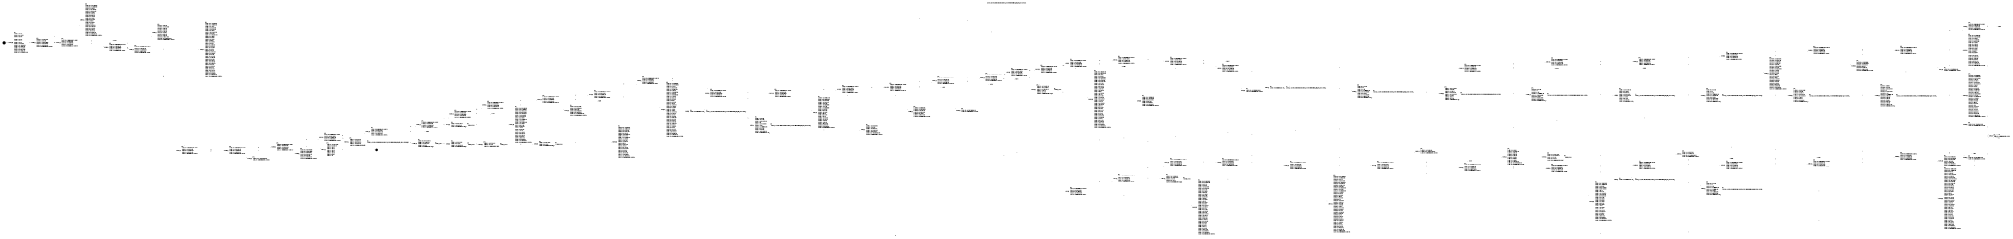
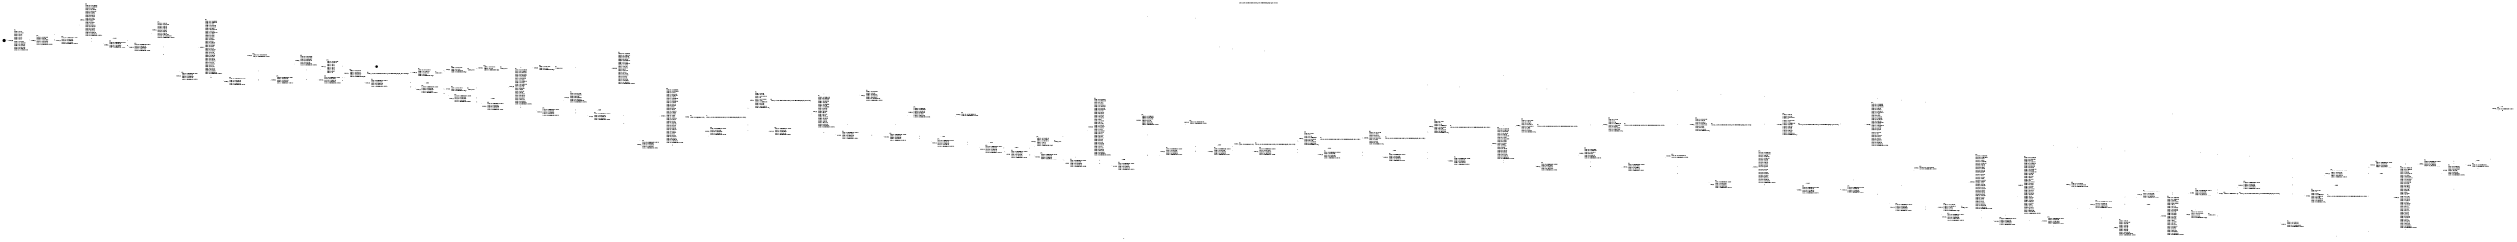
node "0x40240e [28]": added
